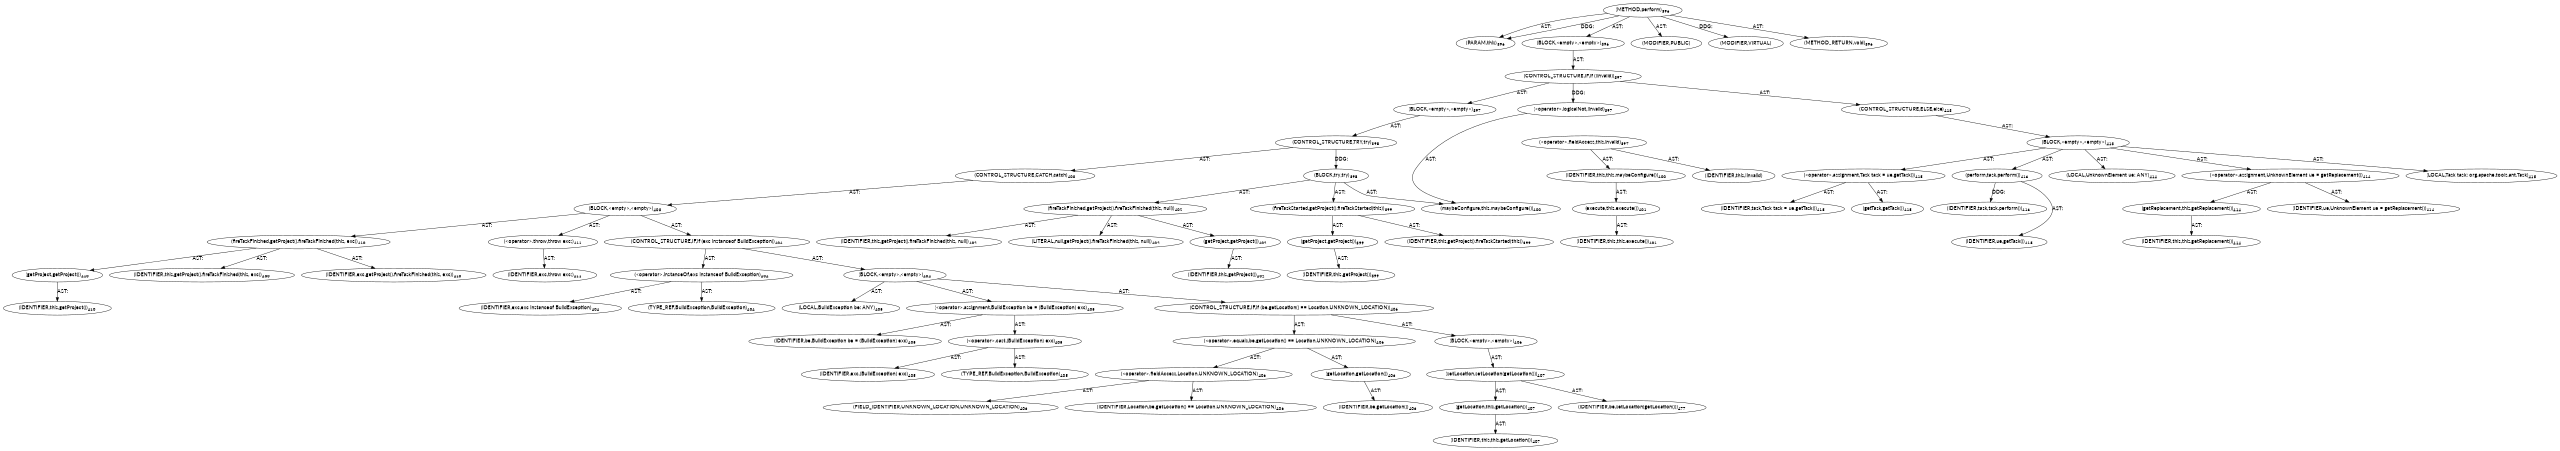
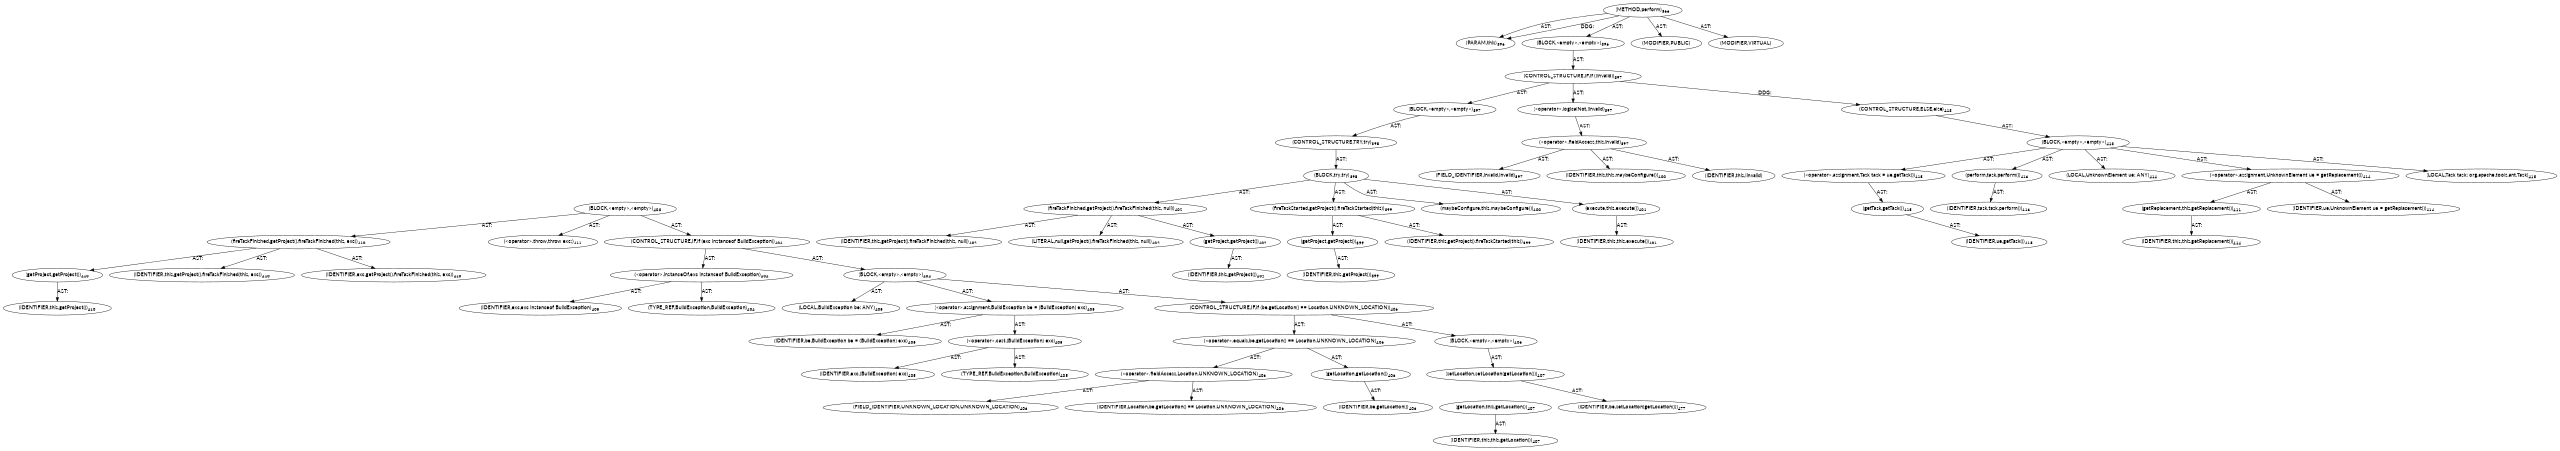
node "(METHOD,perform)": text "396" -> "366"
edge "(METHOD,perform)" -> "(MODIFIER,VIRTUAL)": label "DDG: " -> "AST: "
node "(METHOD_RETURN,void)": removed
edge "(CONTROL_STRUCTURE,IF,if (!invalid))" -> "(<operator>.logicalNot,!invalid)": label "DDG: " -> "AST: "
edge "(CONTROL_STRUCTURE,IF,if (!invalid))" -> "(CONTROL_STRUCTURE,ELSE,else)": label "AST: " -> "DDG: "
edge "(<operator>.logicalNot,!invalid)" -> "(maybeConfigure,this.maybeConfigure())": now "(<operator>.logicalNot,!invalid)" -> "(<operator>.fieldAccess,this.invalid)"
edge "(CONTROL_STRUCTURE,TRY,try)" -> "(BLOCK,try,try)": label "DDG: " -> "AST: "
node "(CONTROL_STRUCTURE,CATCH,catch)": removed
node "(FIELD_IDENTIFIER,invalid,invalid)": added
edge "(IDENTIFIER,this,this.maybeConfigure())" -> "(execute,this.execute())": now "(BLOCK,try,try)" -> "(execute,this.execute())"
edge "(perform,task.perform())" -> "(IDENTIFIER,task,task.perform())": label "DDG: " -> "AST: "
edge "(perform,task.perform())" -> "(IDENTIFIER,ue,getTask())": now "(getTask,getTask())" -> "(IDENTIFIER,ue,getTask())"
node "(getReplacement,this.getReplacement())": text "414" -> "411"
node "(IDENTIFIER,task,Task task = ue.getTask())": removed
node "(IDENTIFIER,this,getProject().fireTaskFinished(this, exc))": text "430" -> "410"
node "(IDENTIFIER,exc,throw exc;)": removed
node "(IDENTIFIER,exc,exc instanceof BuildException)": text "404" -> "405"
edge "(setLocation,setLocation(getLocation()))" -> "(getLocation,this.getLocation())": removed, label "AST:"
